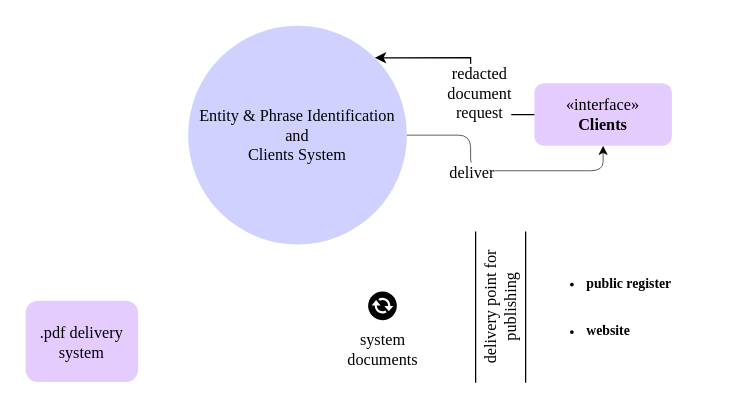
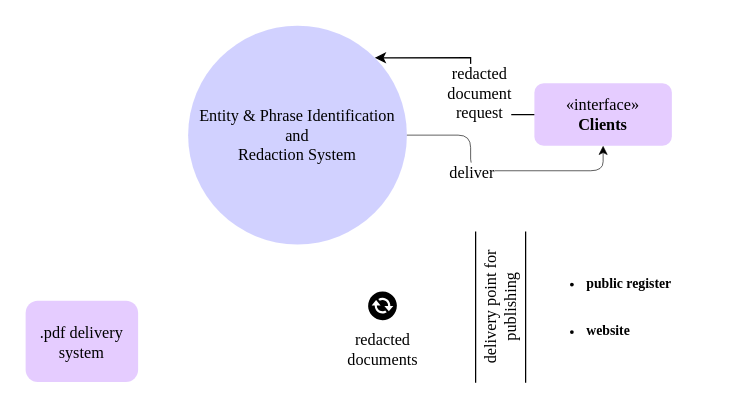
node "Entity & Phrase Identification and Clients System": label "Entity & Phrase Identification and Clients System" -> "Entity & Phrase Identification and Redaction System"
node "systemdocuments": label "systemdocuments" -> "redacteddocuments"
